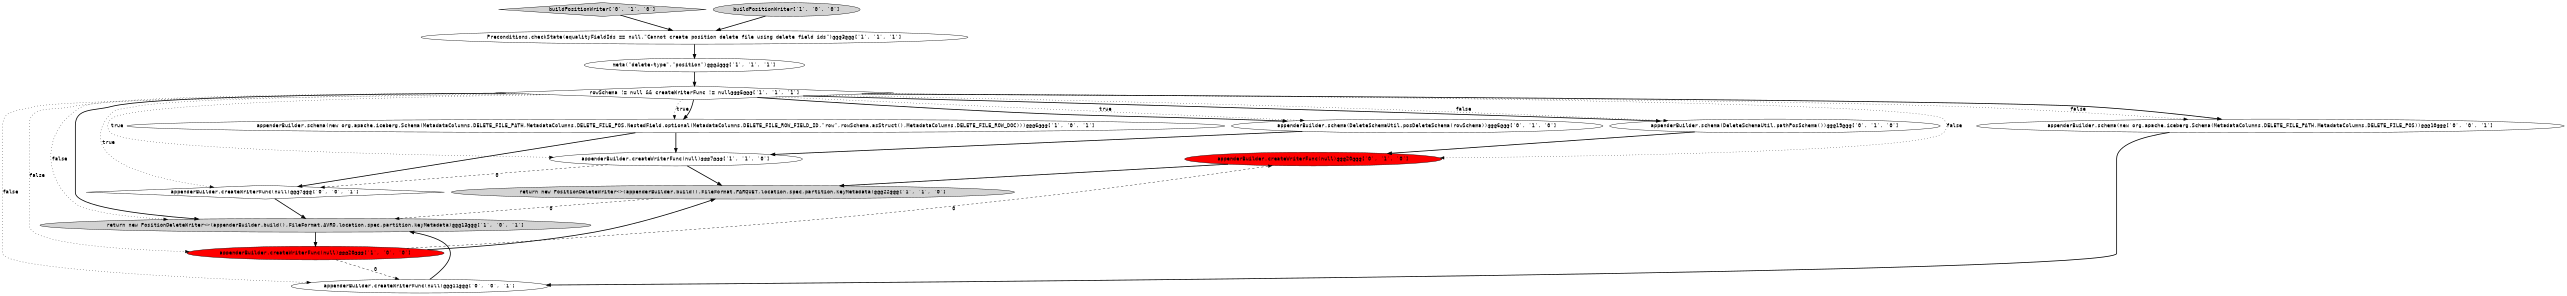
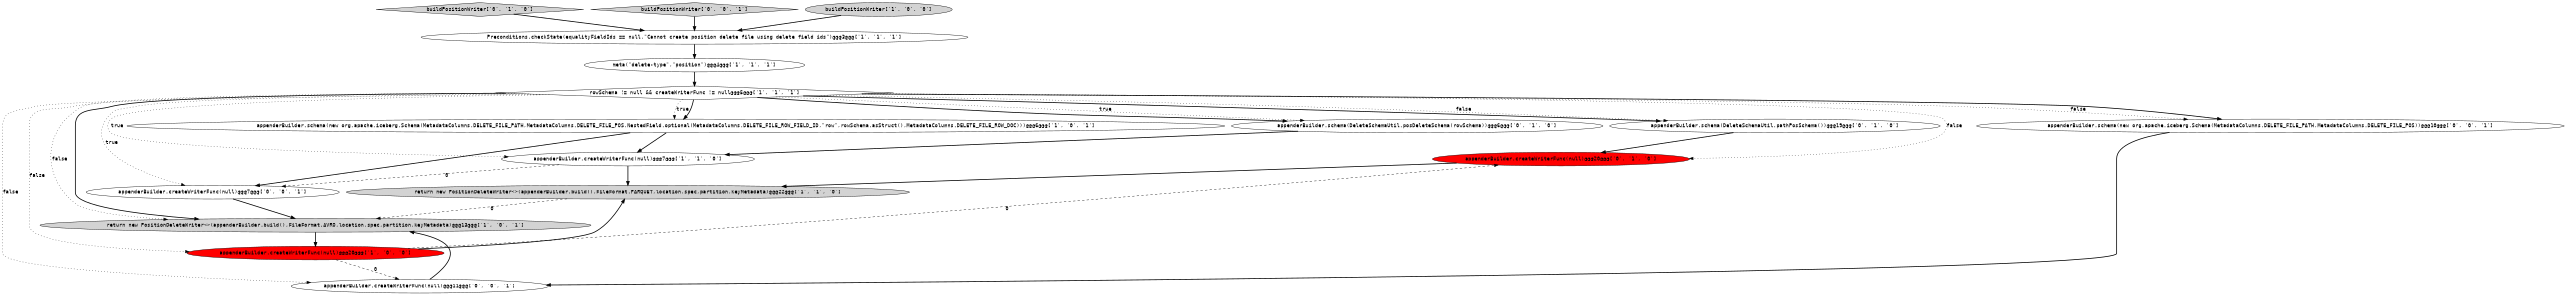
node "buildPositionWriter['0', '0', '1']": added
node "appenderBuilder.createWriterFunc(null)@@@7@@@['0', '0', '1']": shape diamond -> ellipse
